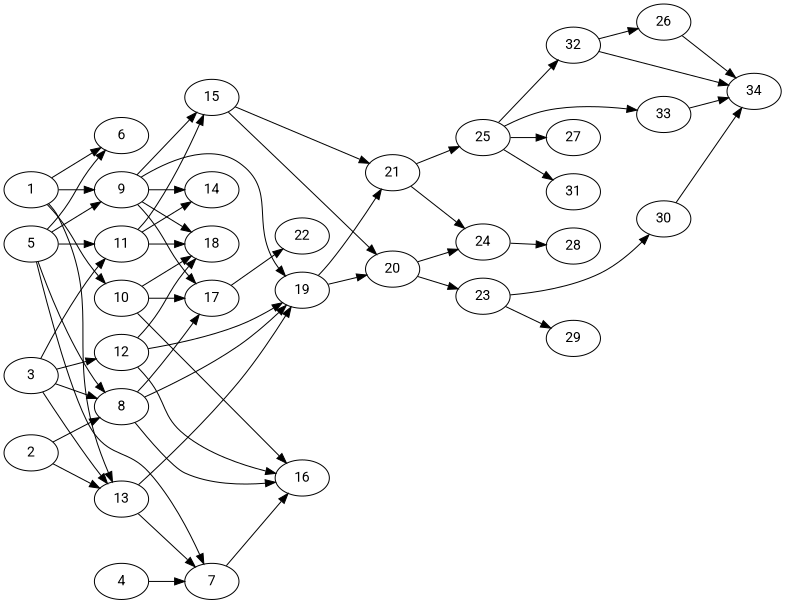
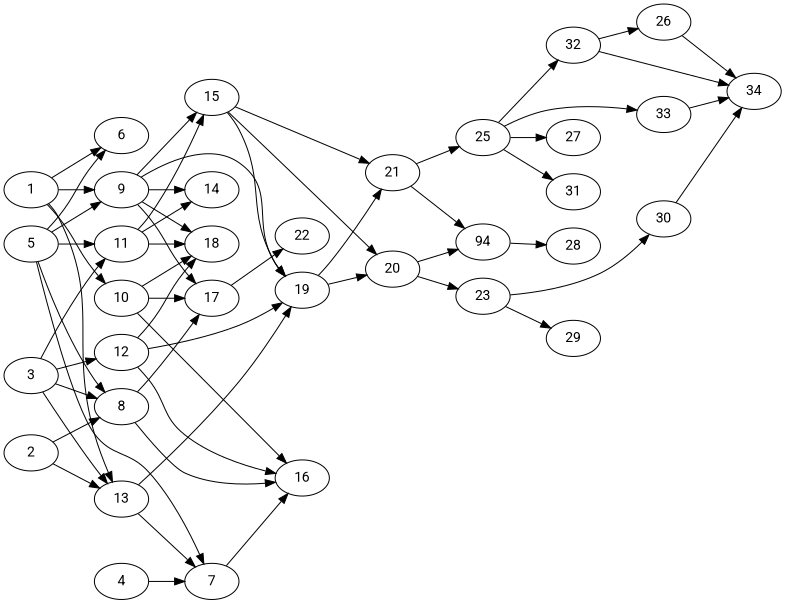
node "24": label "24" -> "94"
edge "8" -> "19": now "15" -> "19"
